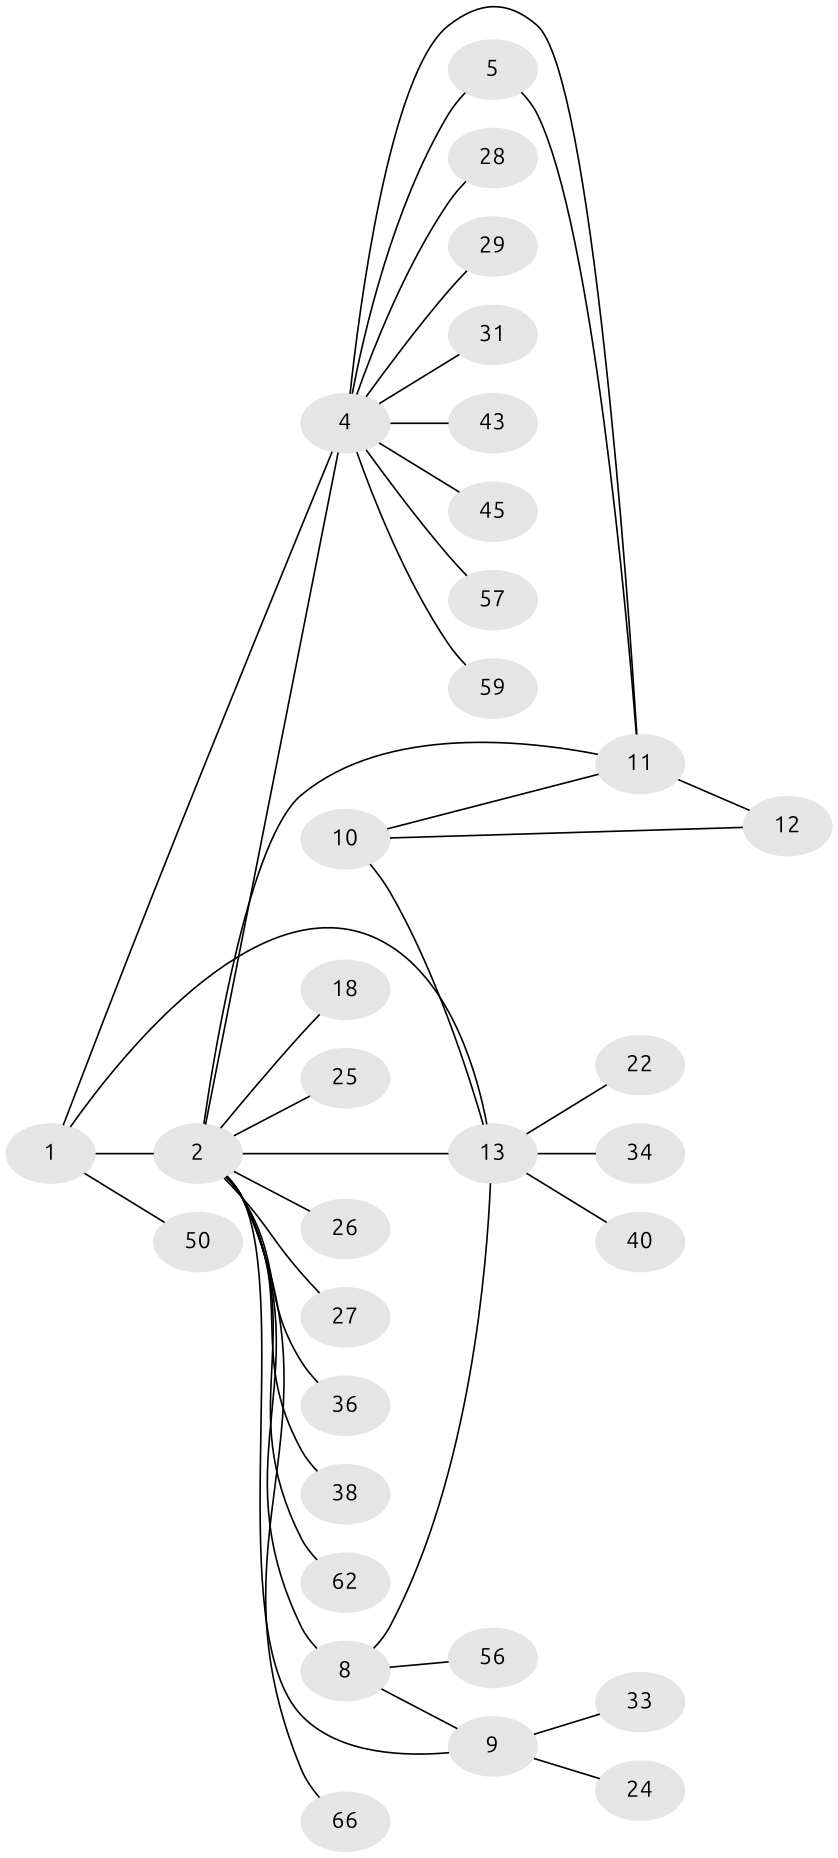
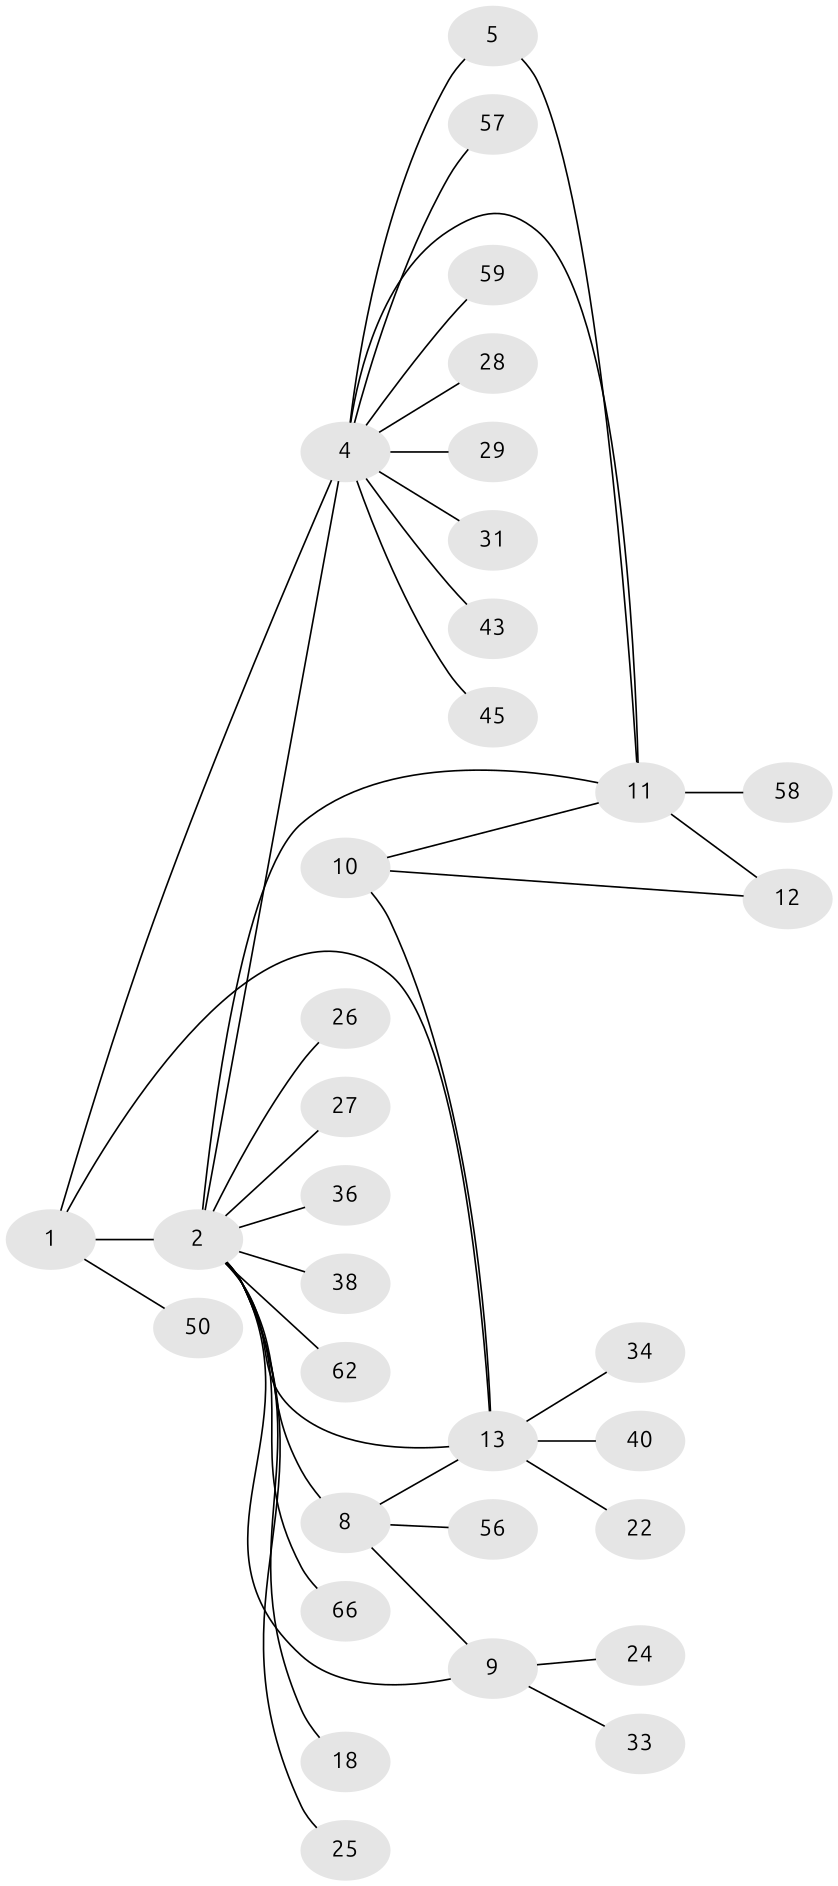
node "58": added
